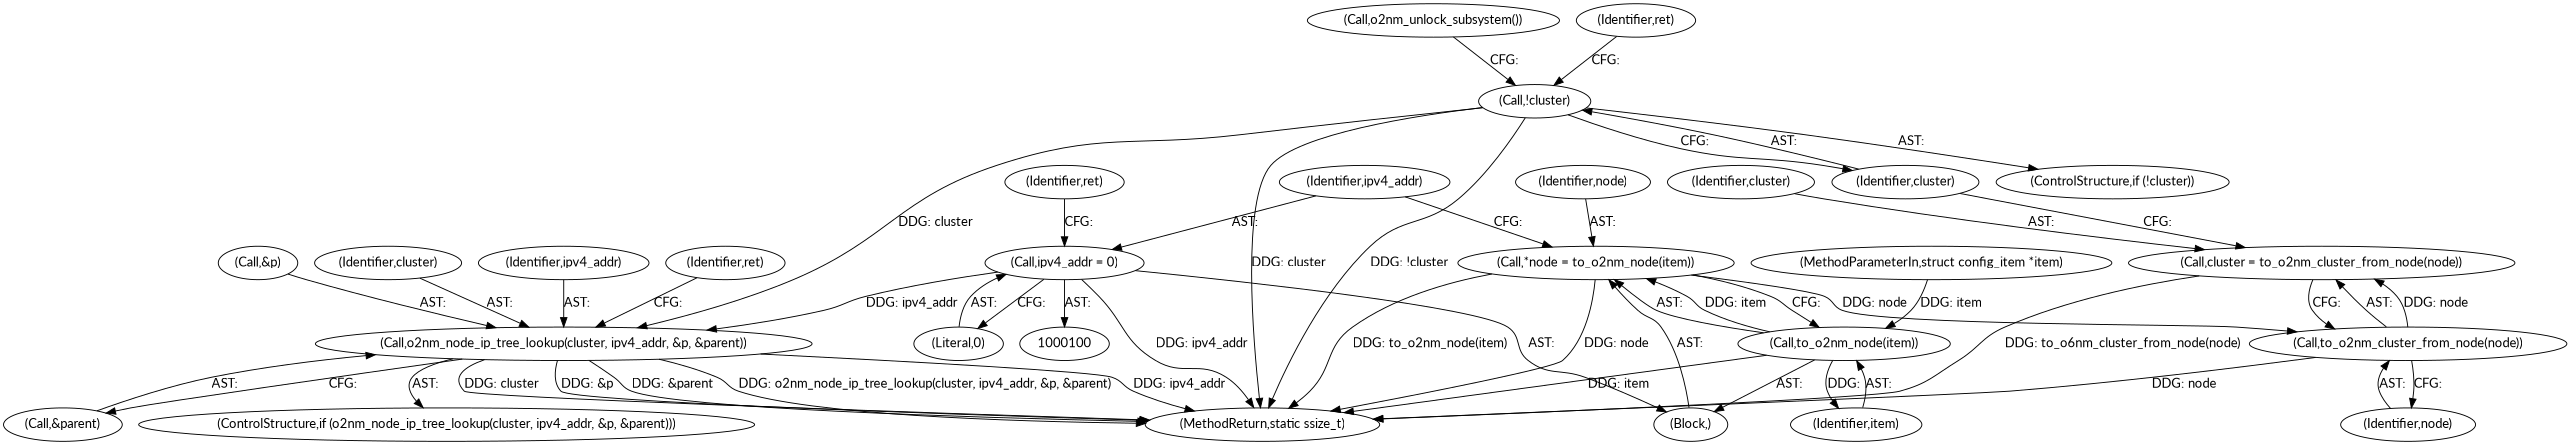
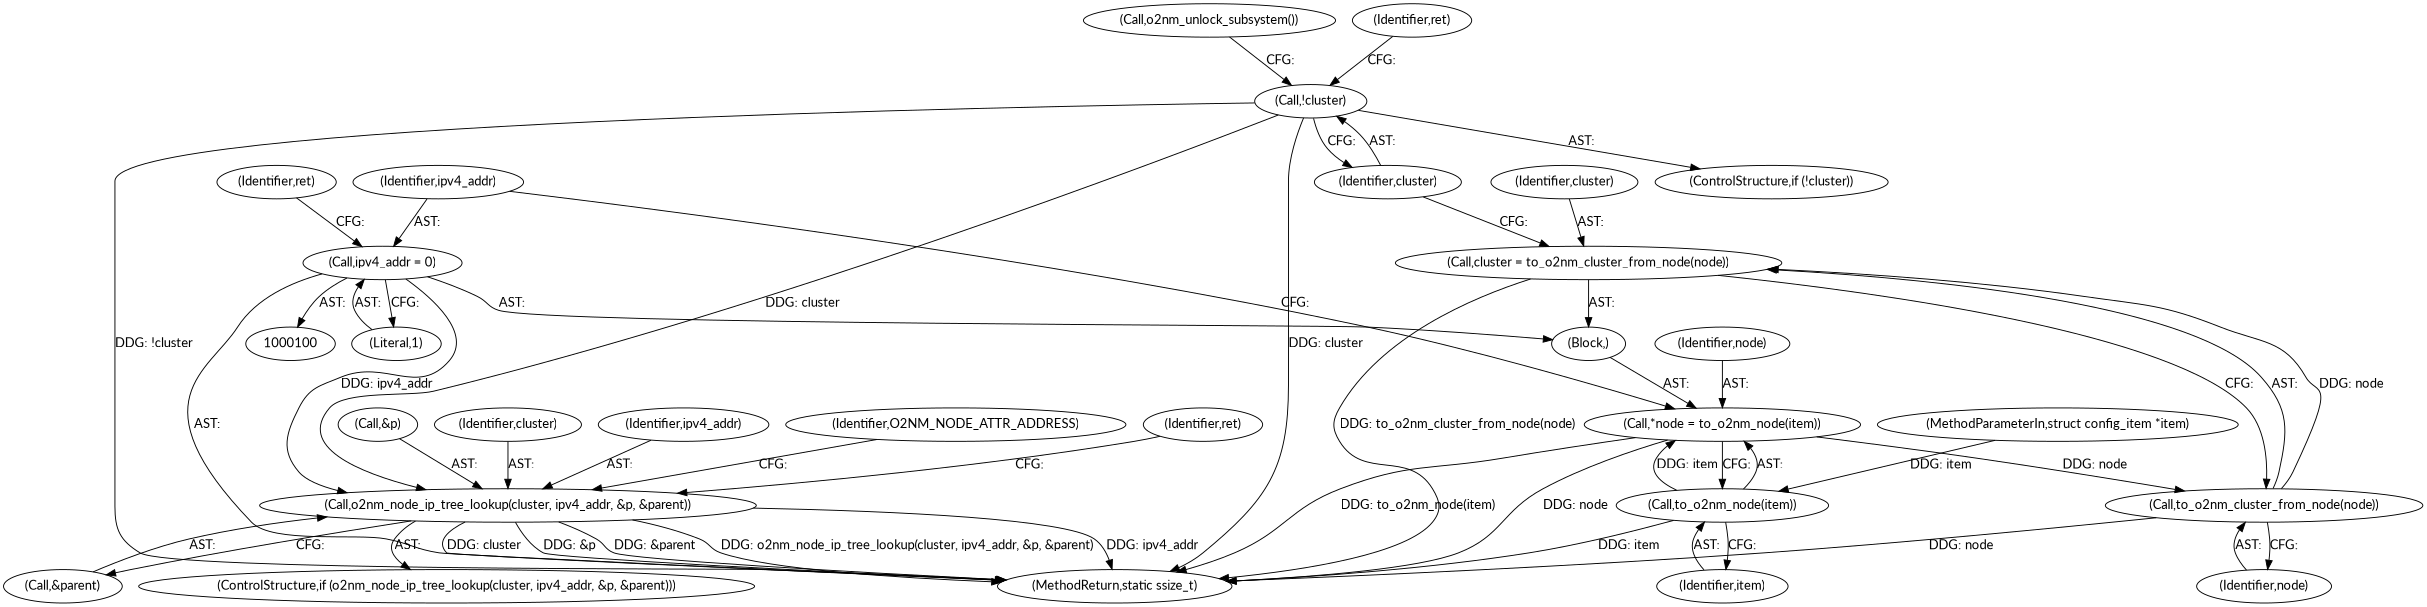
node "(Literal,0)": label "(Literal,0)" -> "(Literal,1)"
edge "(Call,ipv4_addr = 0)" -> "(MethodReturn,static ssize_t)": label "DDG: ipv4_addr" -> "AST: "
edge "(Call,cluster = to_o2nm_cluster_from_node(node))" -> "(MethodReturn,static ssize_t)": label "DDG: to_o6nm_cluster_from_node(node)" -> "DDG: to_o2nm_cluster_from_node(node)"
edge "(Call,to_o2nm_node(item))" -> "(Block,)": now "(Call,cluster = to_o2nm_cluster_from_node(node))" -> "(Block,)"
edge "(Call,to_o2nm_node(item))" -> "(Identifier,item)": label "DDG: " -> "CFG: "
node "(Identifier,O2NM_NODE_ATTR_ADDRESS)": added
